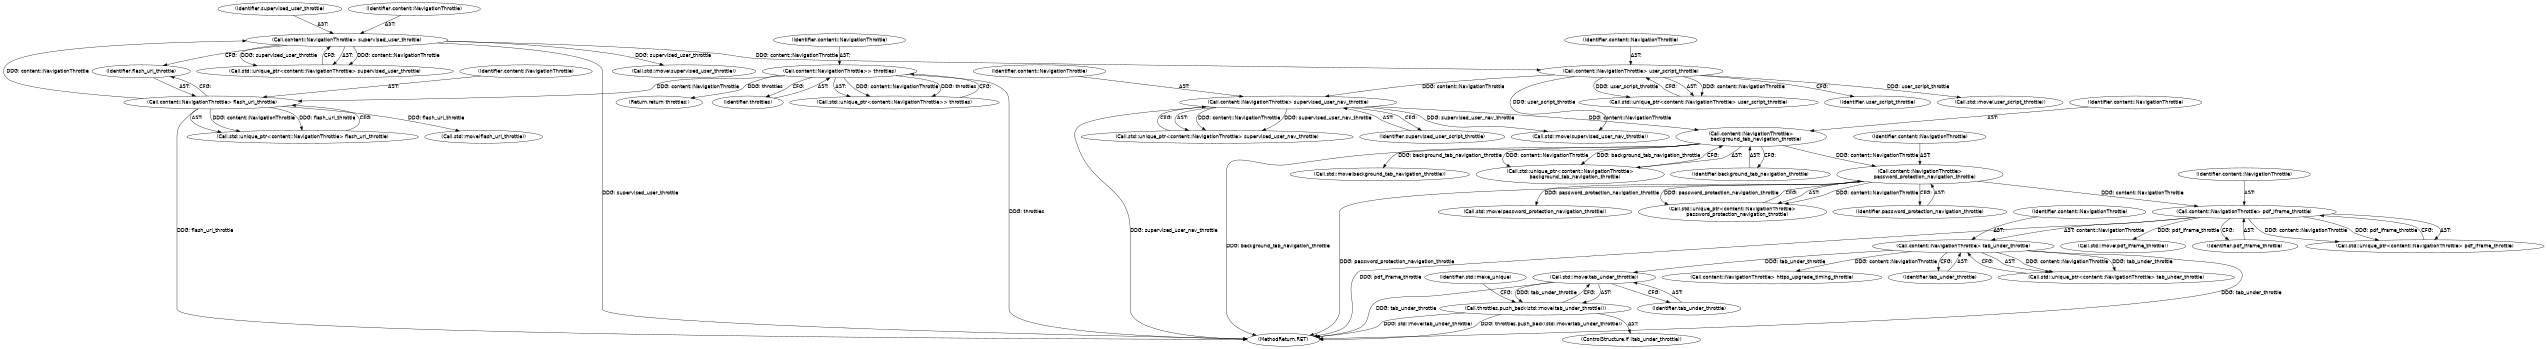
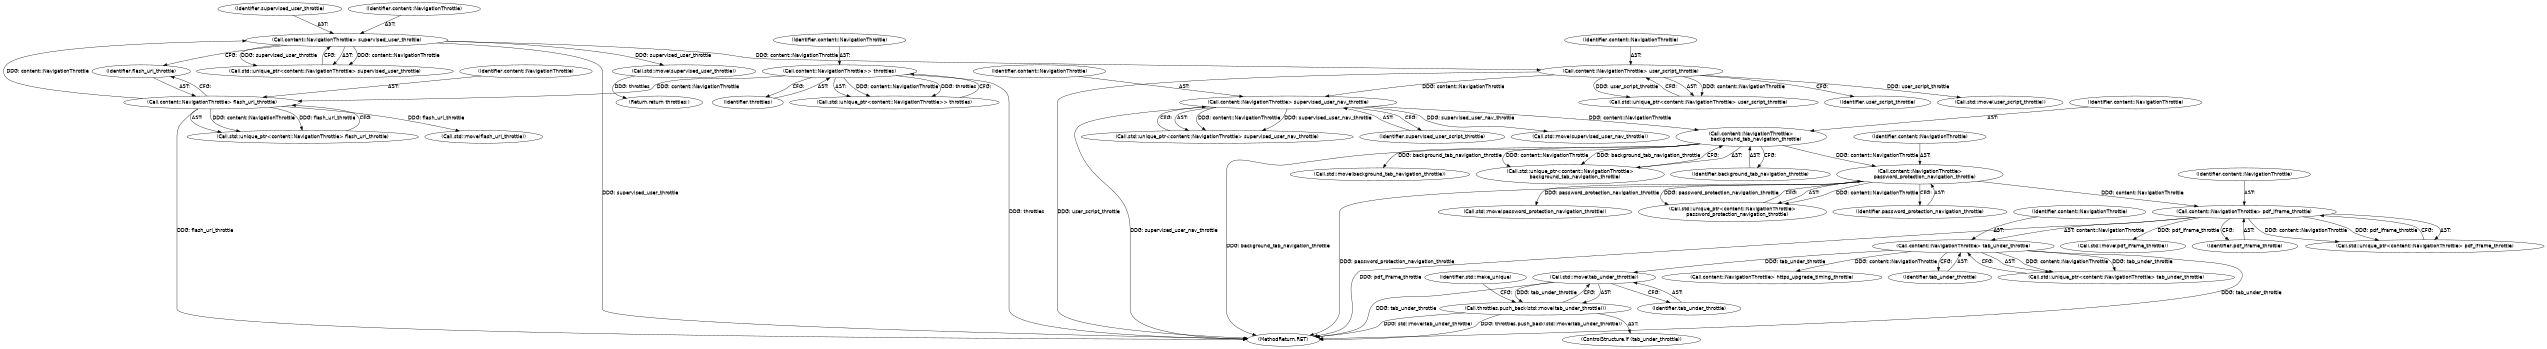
edge "(Call,content::NavigationThrottle>> throttles)" -> "(Return,return throttles;)": now "(Call,std::move(supervised_user_throttle))" -> "(Return,return throttles;)"
edge "(Call,content::NavigationThrottle> user_script_throttle)" -> "(Call,std::move(supervised_user_nav_throttle))": now "(Call,content::NavigationThrottle> user_script_throttle)" -> "(MethodReturn,RET)"
